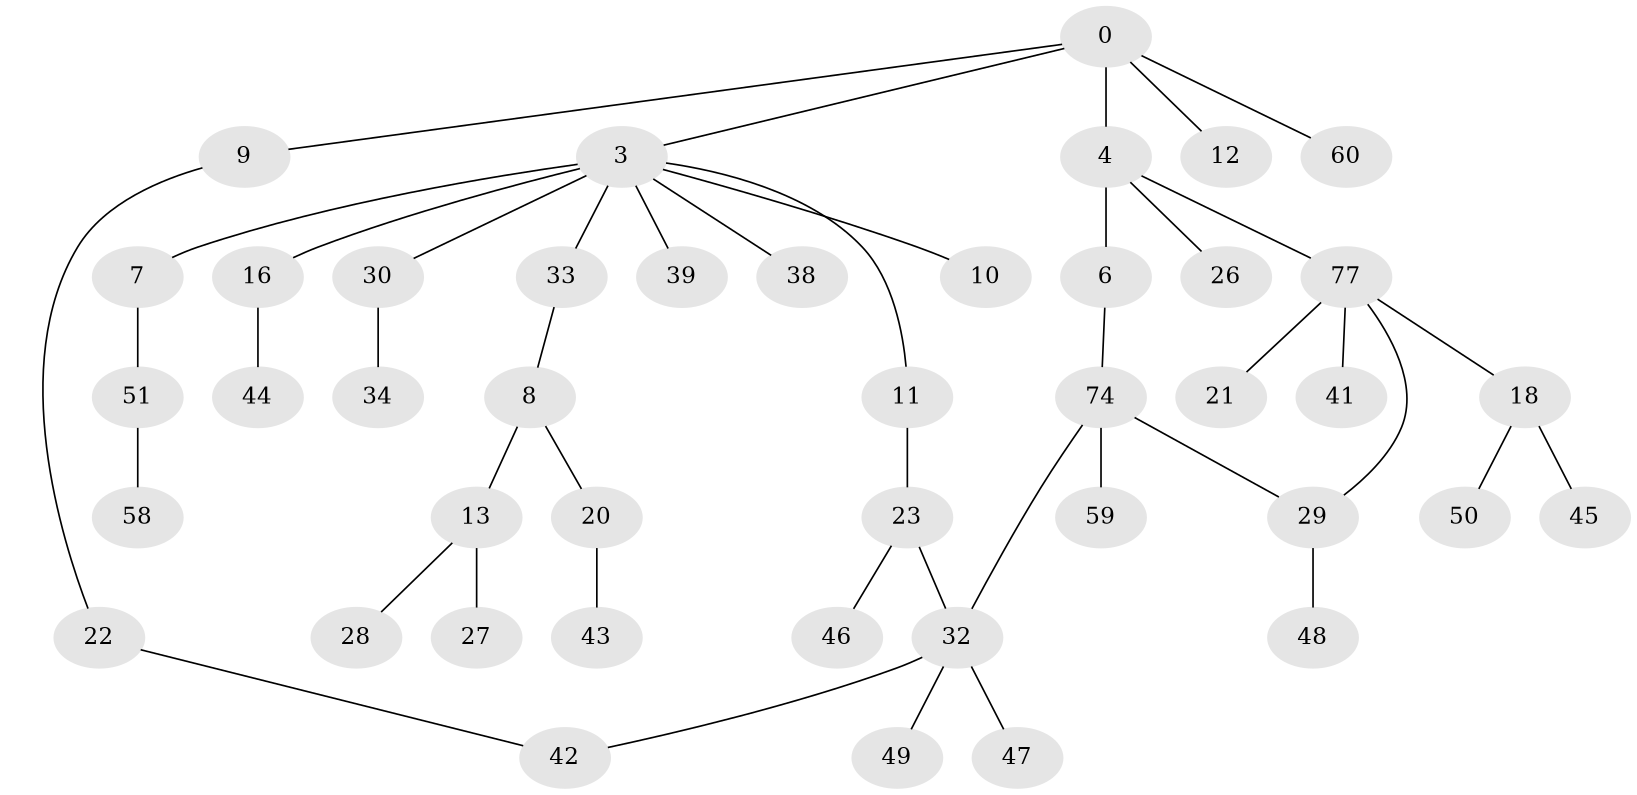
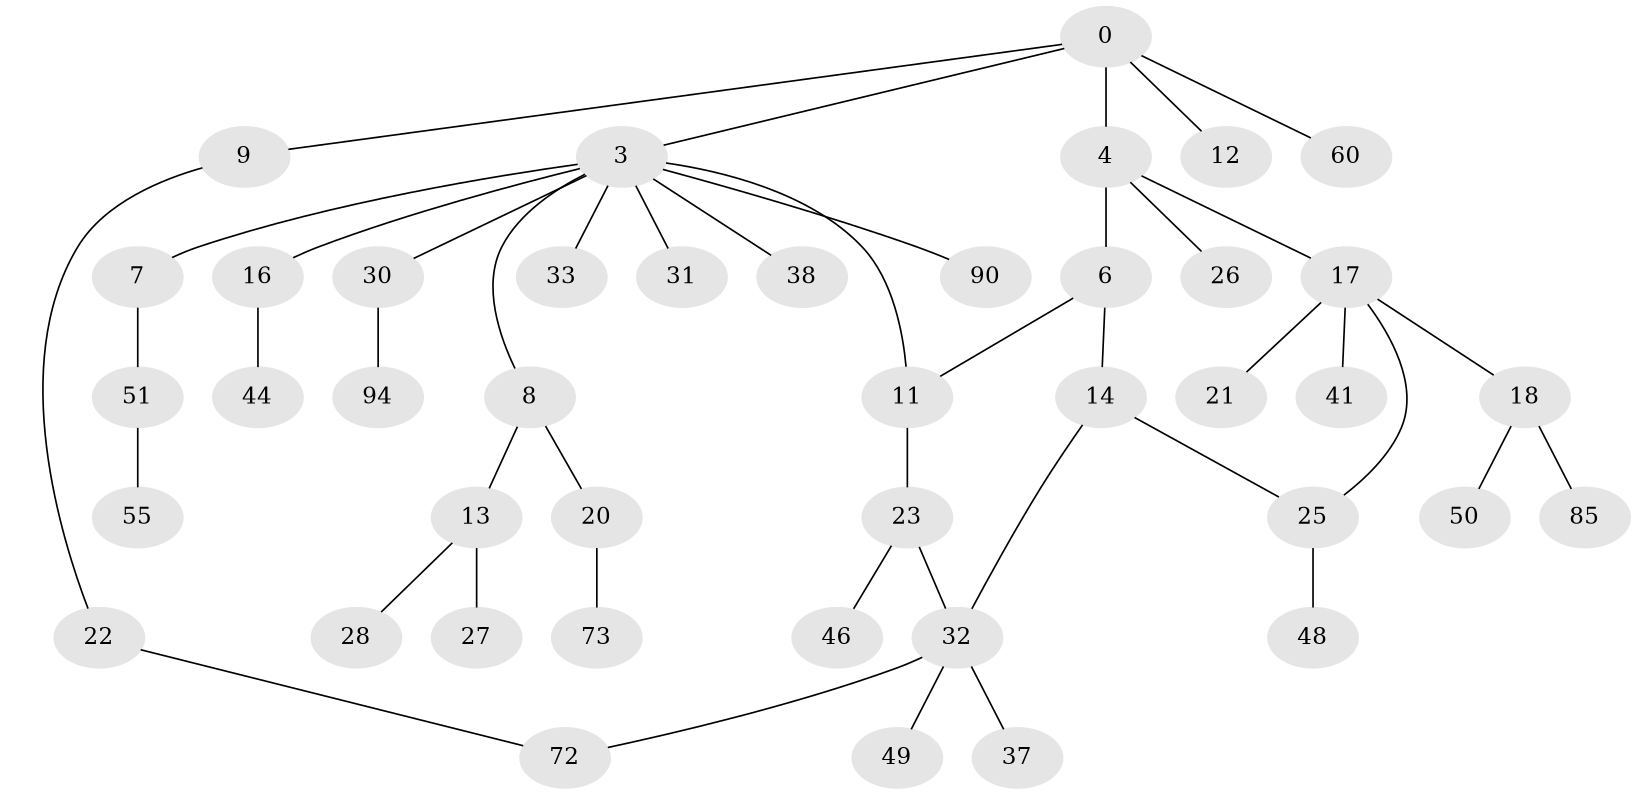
node "39": label "39" -> "31"
node "10": label "10" -> "90"
node "77": label "77" -> "17"
edge "33" -- "8": now "3" -- "8"
edge "6" -- "11": added
node "34": label "34" -> "94"
node "74": label "74" -> "14"
node "58": label "58" -> "55"
node "59": removed
node "29": label "29" -> "25"
node "45": label "45" -> "85"
node "43": label "43" -> "73"
node "42": label "42" -> "72"
node "47": label "47" -> "37"
